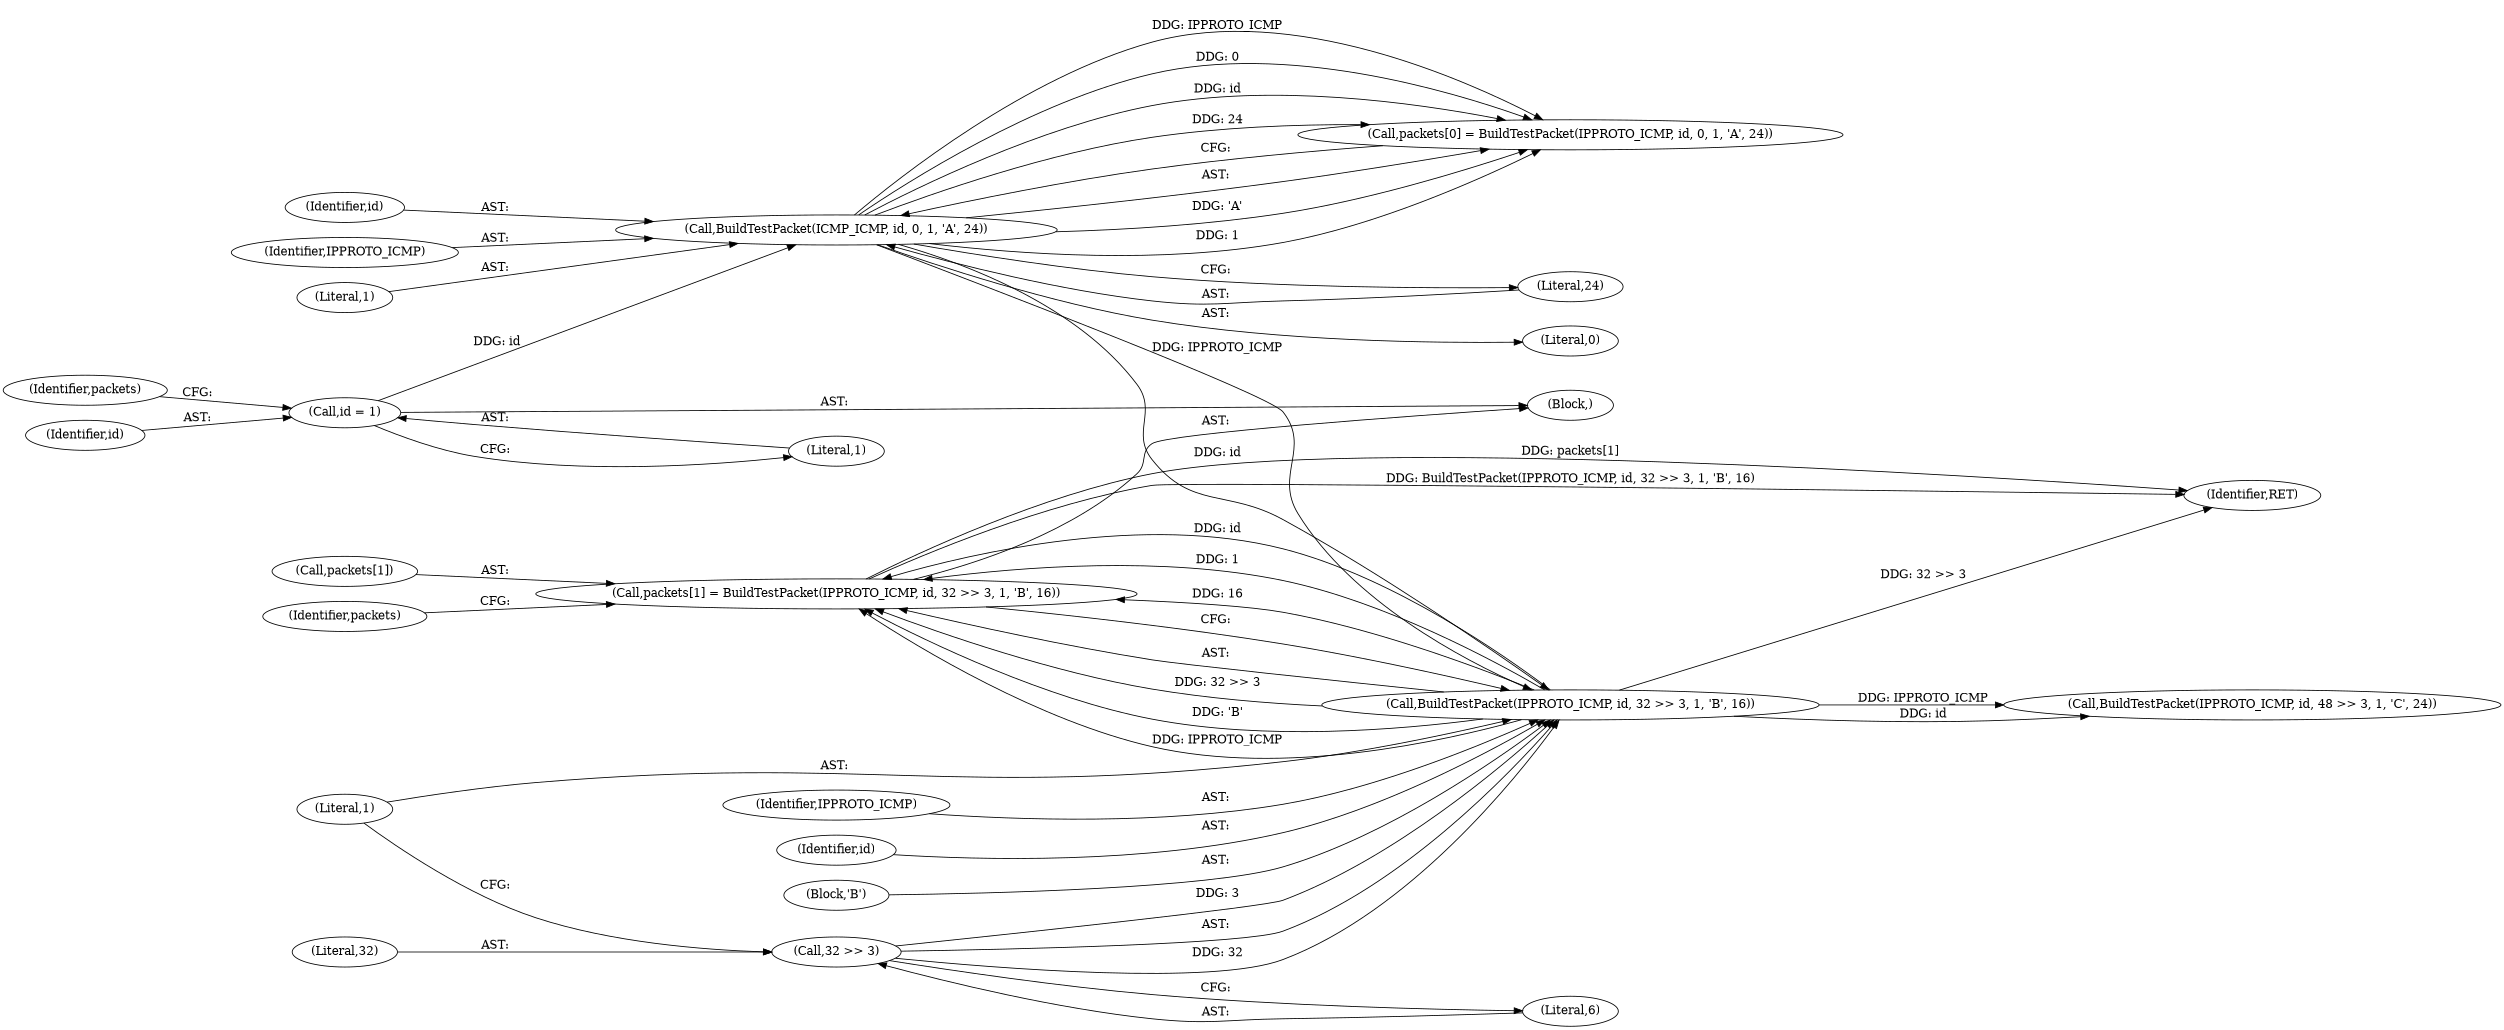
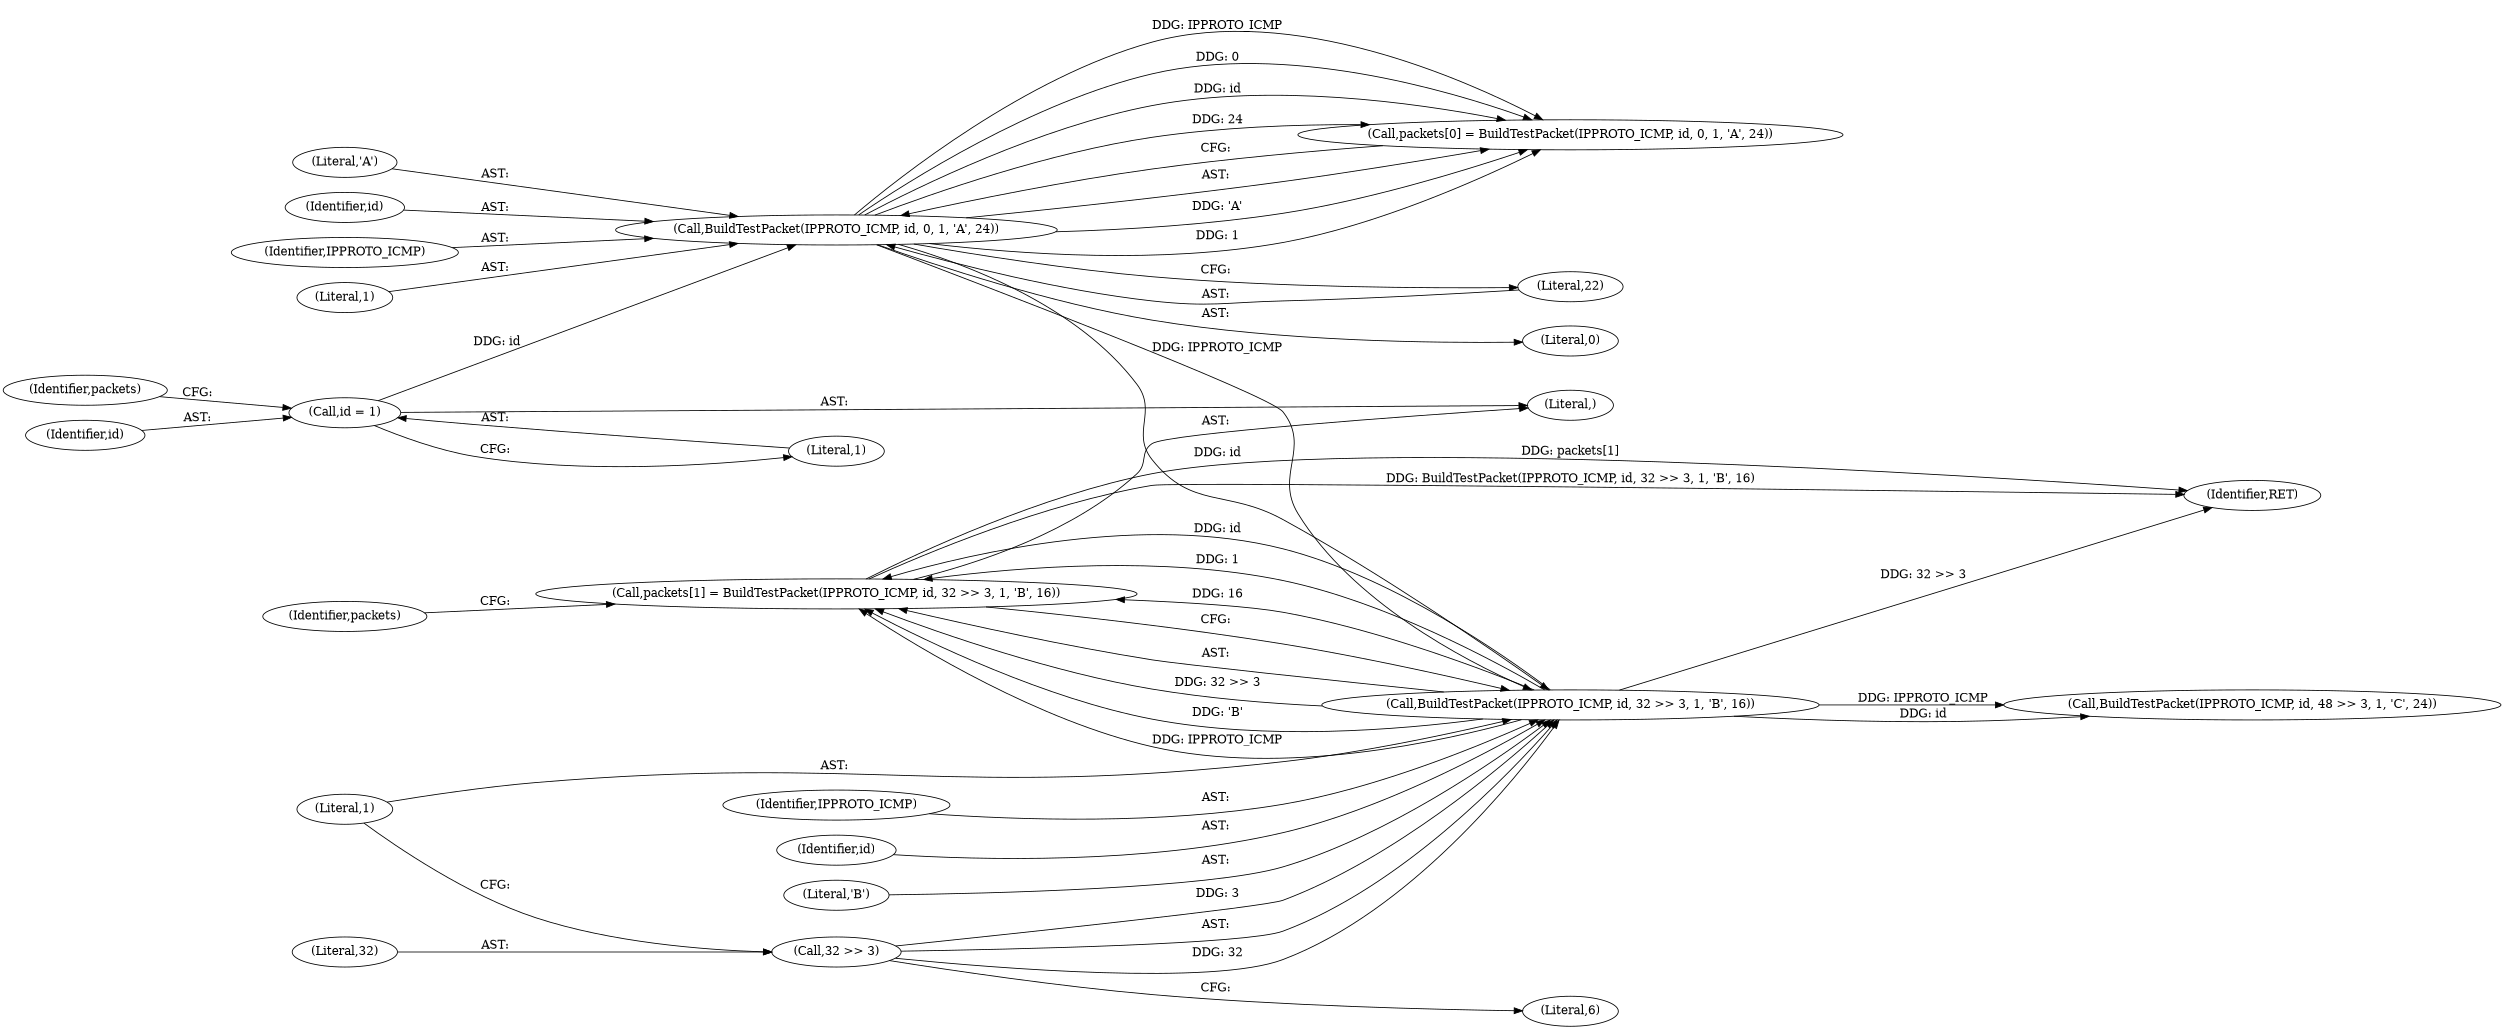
node "(Literal,'A')": added
node "(Call,BuildTestPacket(ICMP_ICMP, id, 0, 1, 'A', 24))": label "(Call,BuildTestPacket(ICMP_ICMP, id, 0, 1, 'A', 24))" -> "(Call,BuildTestPacket(IPPROTO_ICMP, id, 0, 1, 'A', 24))"
node "(Literal,24)": label "(Literal,24)" -> "(Literal,22)"
node "(Block,)": label "(Block,)" -> "(Literal,)"
node "(Call,packets[1])": removed
node "(Block,'B')": label "(Block,'B')" -> "(Literal,'B')"
edge "(Literal,6)" -> "(Call,32 >> 3)": removed, label "AST:"
